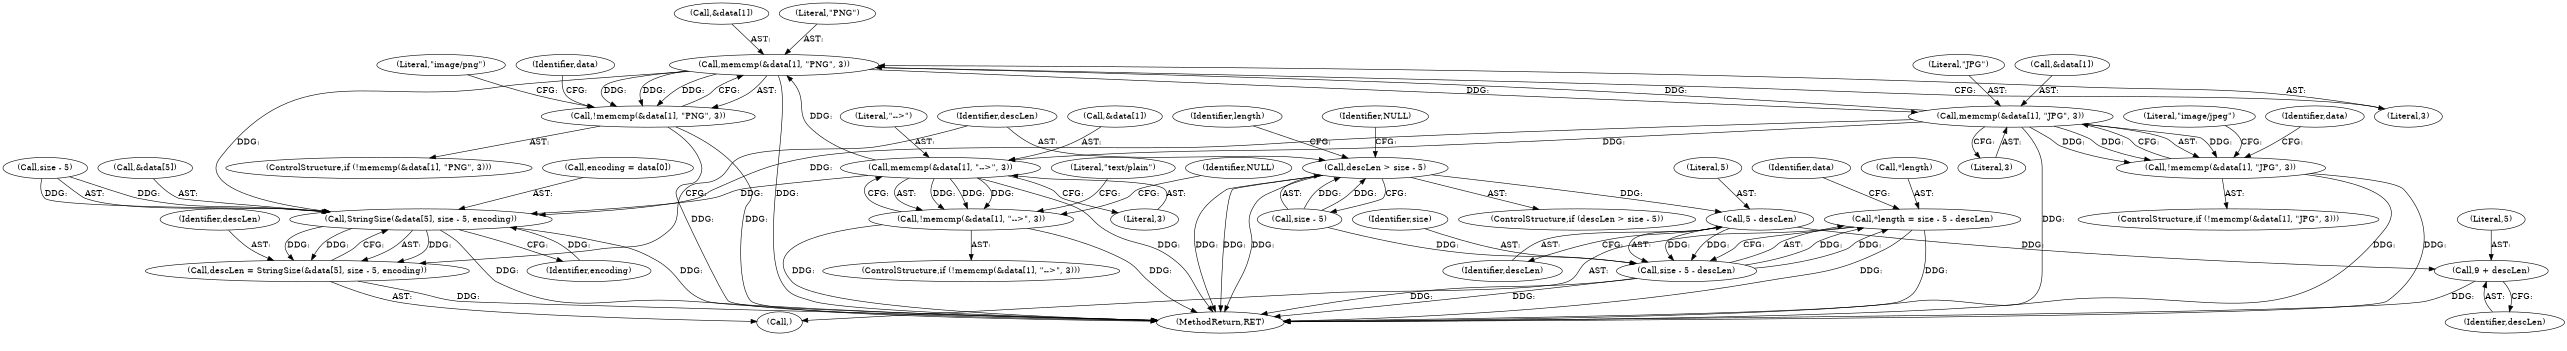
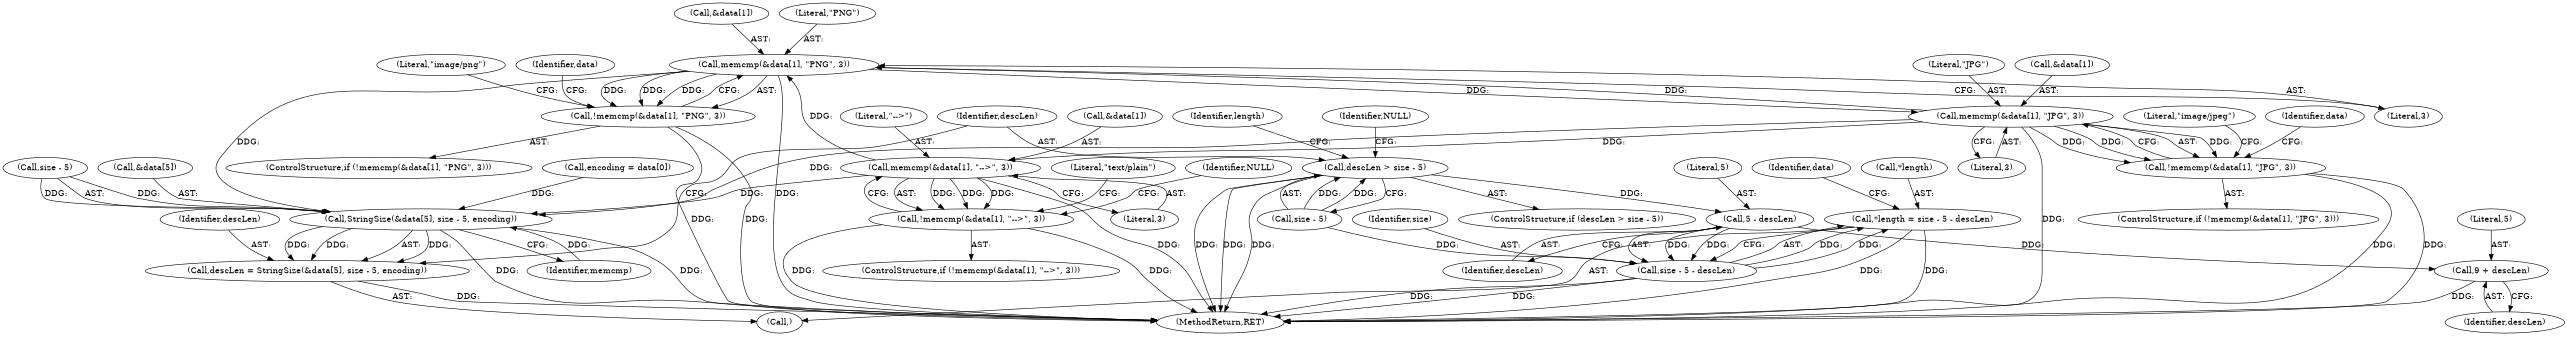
edge "(Call,encoding = data[0])" -> "(Call,StringSize(&data[5], size - 5, encoding))": label "AST: " -> "DDG: "
edge "(Call,descLen = StringSize(&data[5], size - 5, encoding))" -> "(Call,StringSize(&data[5], size - 5, encoding))": removed, label "CFG:"
node "(Identifier,encoding)": label "(Identifier,encoding)" -> "(Identifier,memcmp)"
